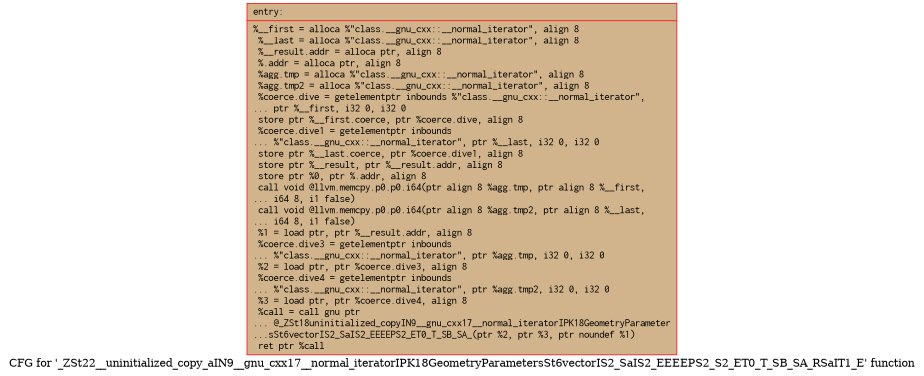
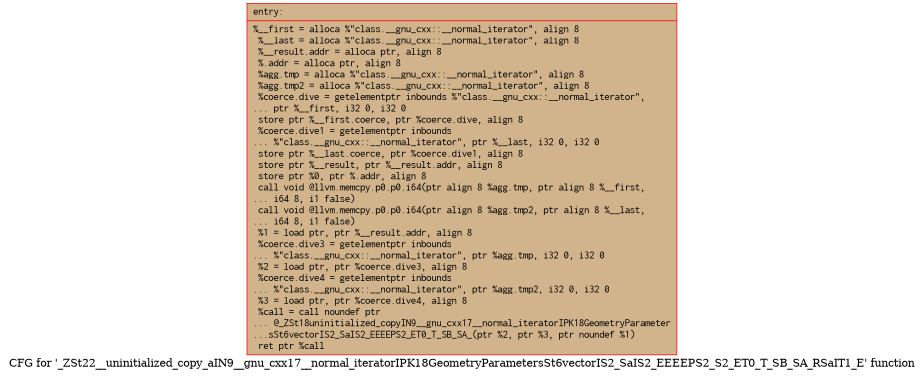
node "entry:": text "%call = call gnu ptr" -> "%call = call noundef ptr"
